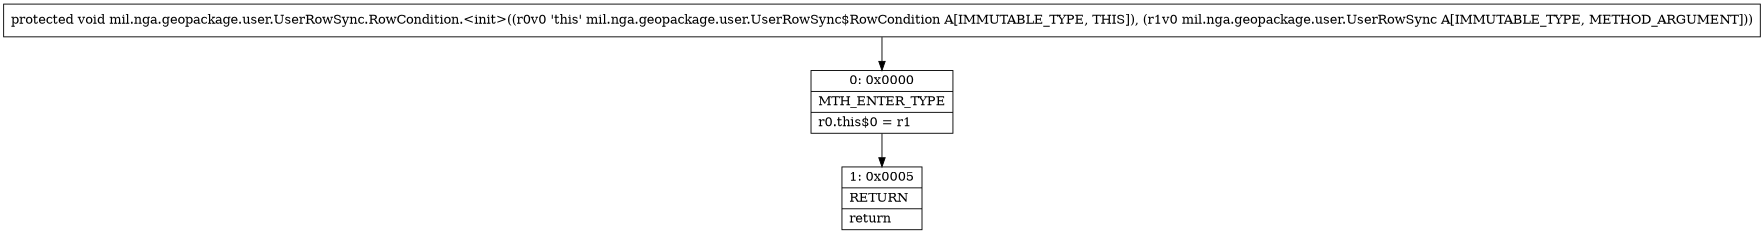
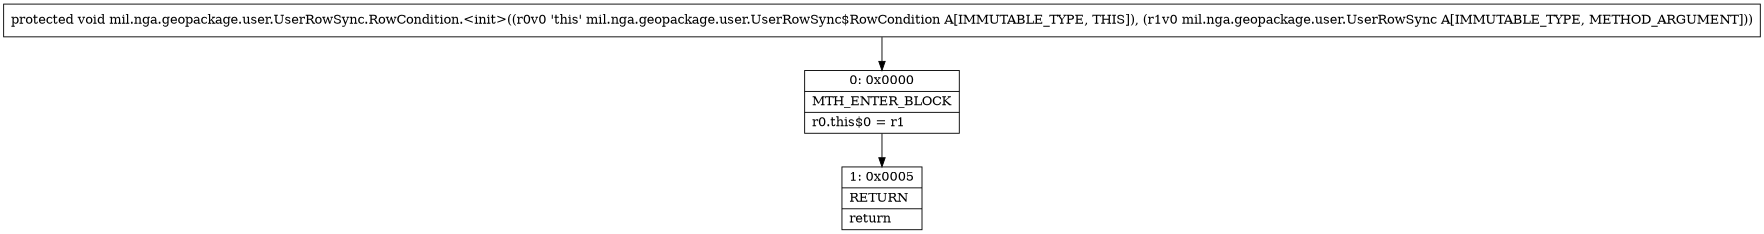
node "0: 0x0000": text "MTH_ENTER_TYPE" -> "MTH_ENTER_BLOCK"
